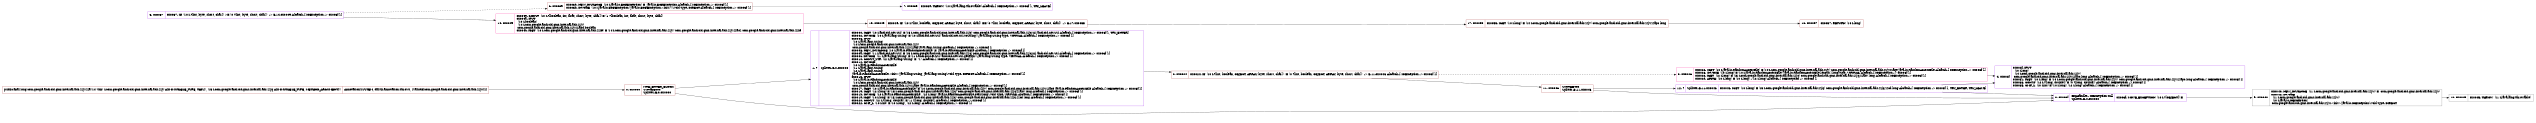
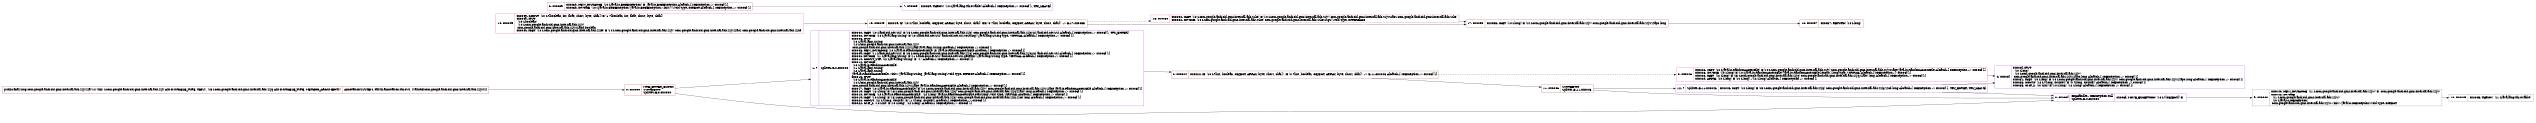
node "5: 0x0037": removed
node "16: 0x0050": added
